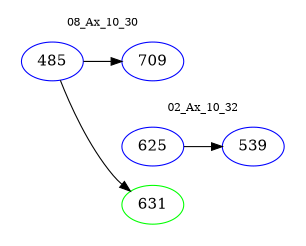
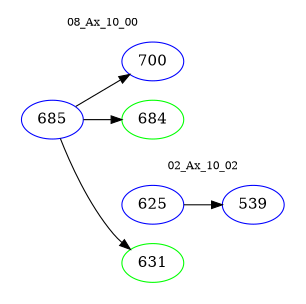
cluster "08_Ax_10_30": label "08_Ax_10_30" -> "08_Ax_10_00"
node "485": label "485" -> "685"
node "709": label "709" -> "700"
cluster "02_Ax_10_32": label "02_Ax_10_32" -> "02_Ax_10_02"
node "684": added
